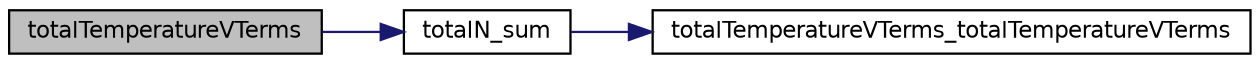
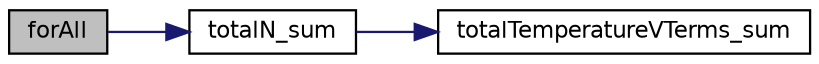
node "totalTemperatureVTerms": label "totalTemperatureVTerms" -> "forAll"
node "totalTemperatureVTerms_totalTemperatureVTerms": label "totalTemperatureVTerms_totalTemperatureVTerms" -> "totalTemperatureVTerms_sum"
